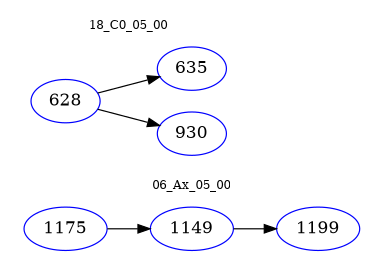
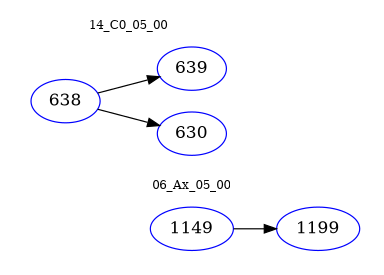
cluster "18_C0_05_00": label "18_C0_05_00" -> "14_C0_05_00"
node "635": label "635" -> "639"
node "628": label "628" -> "638"
node "930": label "930" -> "630"
node "1175": removed
